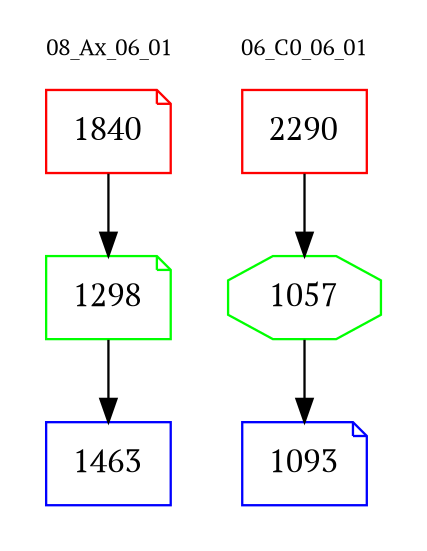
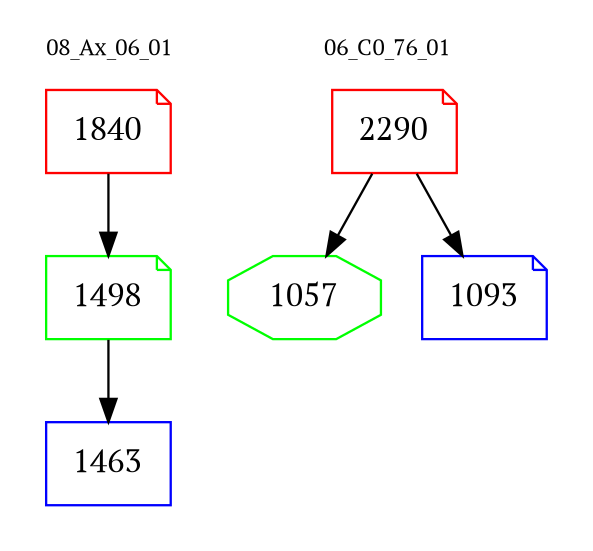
cluster "06_C0_06_01": label "06_C0_06_01" -> "06_C0_76_01"
node "2290": shape box -> note
node "1298": label "1298" -> "1498"
edge "1057" -> "1093": now "2290" -> "1093"
